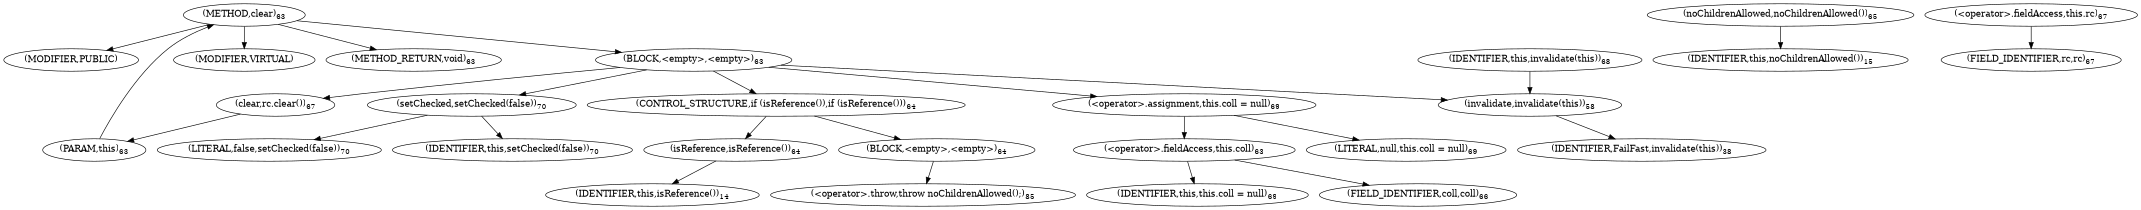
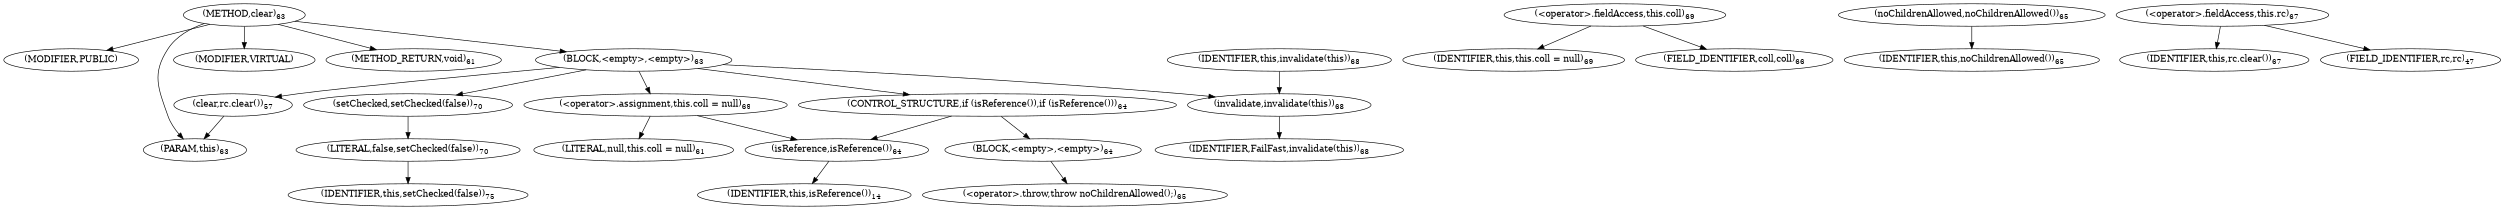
node "(METHOD_RETURN,void)": text "63" -> "61"
node "(IDENTIFIER,this,noChildrenAllowed())": text "15" -> "65"
node "(FIELD_IDENTIFIER,rc,rc)": text "67" -> "47"
node "(IDENTIFIER,this,rc.clear())": added
edge "(PARAM,this)" -> "(METHOD,clear)": reversed
node "(clear,rc.clear())": text "67" -> "57"
node "(invalidate,invalidate(this))": text "58" -> "68"
edge "(<operator>.assignment,this.coll = null)" -> "(<operator>.fieldAccess,this.coll)": now "(<operator>.assignment,this.coll = null)" -> "(isReference,isReference())"
edge "(setChecked,setChecked(false))" -> "(IDENTIFIER,this,setChecked(false))": now "(LITERAL,false,setChecked(false))" -> "(IDENTIFIER,this,setChecked(false))"
node "(IDENTIFIER,this,setChecked(false))": text "70" -> "75"
node "(<operator>.fieldAccess,this.coll)": text "63" -> "69"
node "(LITERAL,null,this.coll = null)": text "69" -> "61"
node "(IDENTIFIER,FailFast,invalidate(this))": text "38" -> "68"
node "(<operator>.throw,throw noChildrenAllowed();)": text "85" -> "65"
